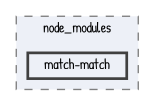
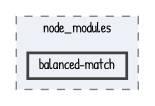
node "match-match": label "match-match" -> "balanced-match"
